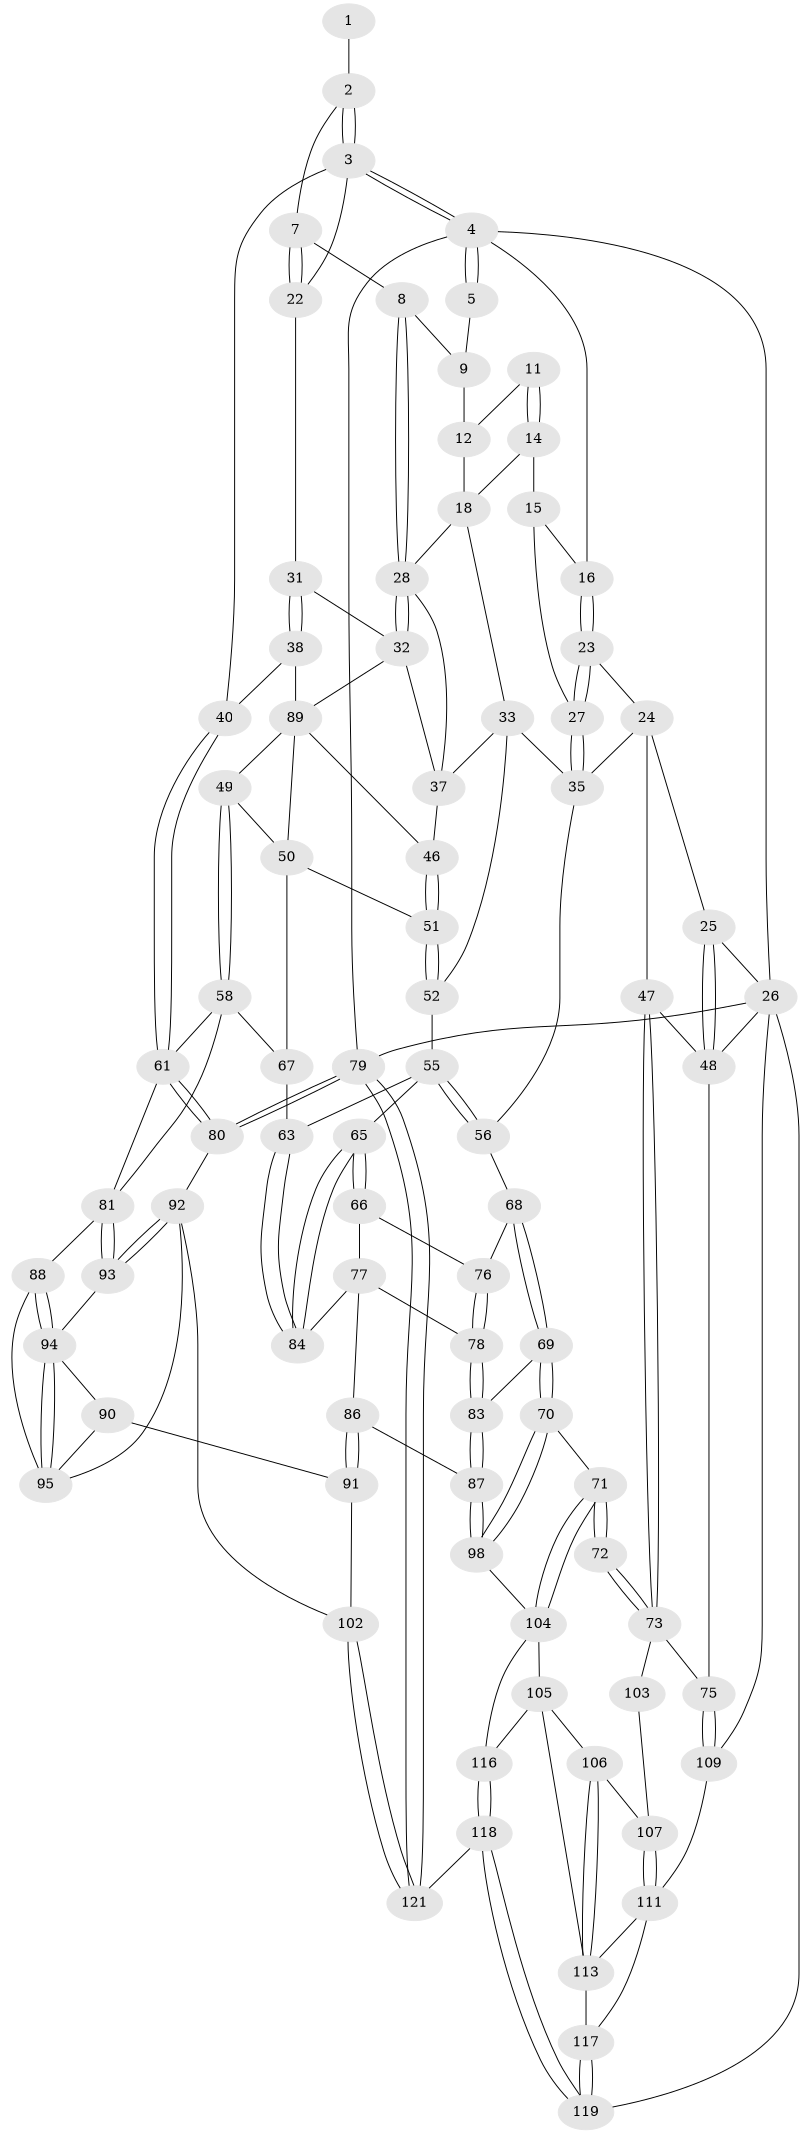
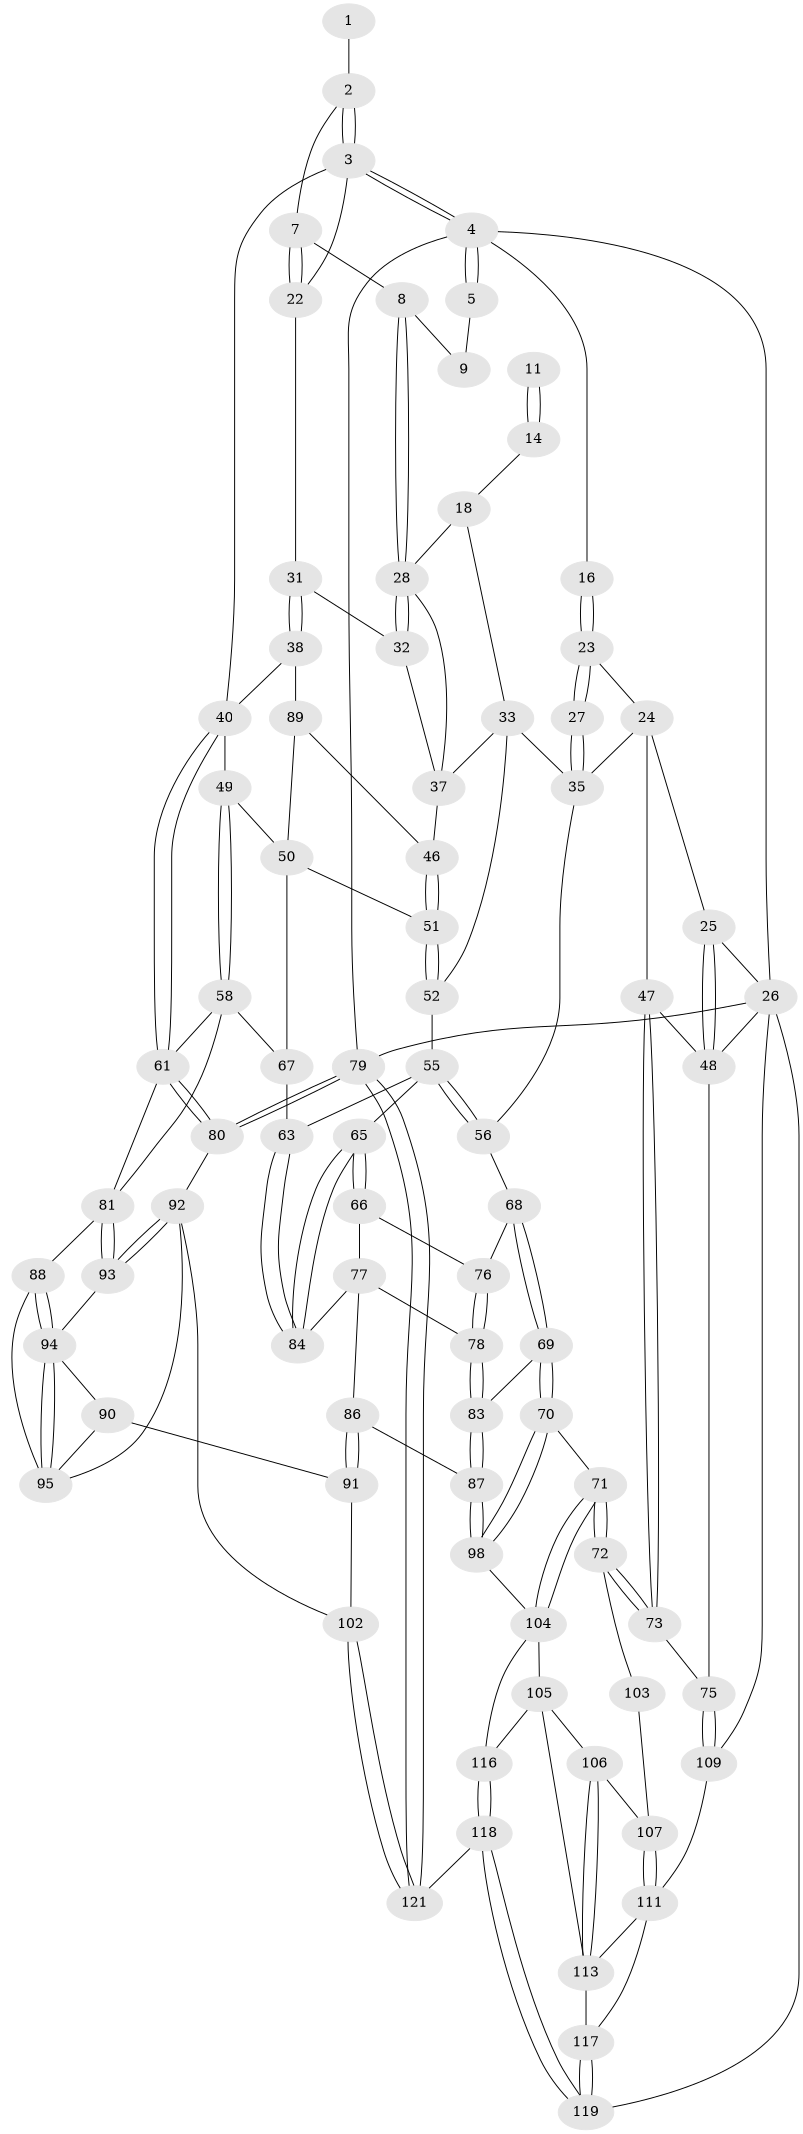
node "12": removed
node "15": removed
edge "32" -- "89": removed
edge "89" -- "49": now "40" -- "49"
edge "73" -- "103": now "72" -- "103"
